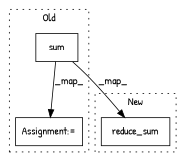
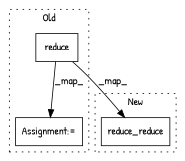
node "sum": label "sum" -> "reduce"
node "reduce_sum": label "reduce_sum" -> "reduce_reduce"
